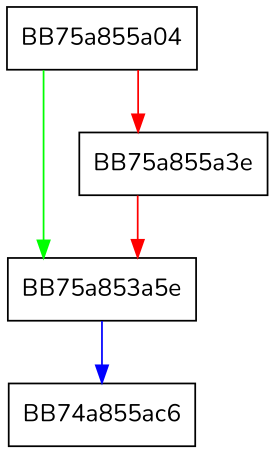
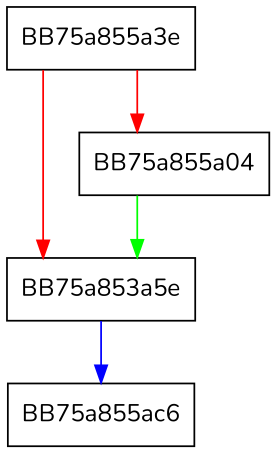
edge "BB75a855a04" -> "BB75a855a3e": reversed
node "BB74a855ac6": label "BB74a855ac6" -> "BB75a855ac6"
